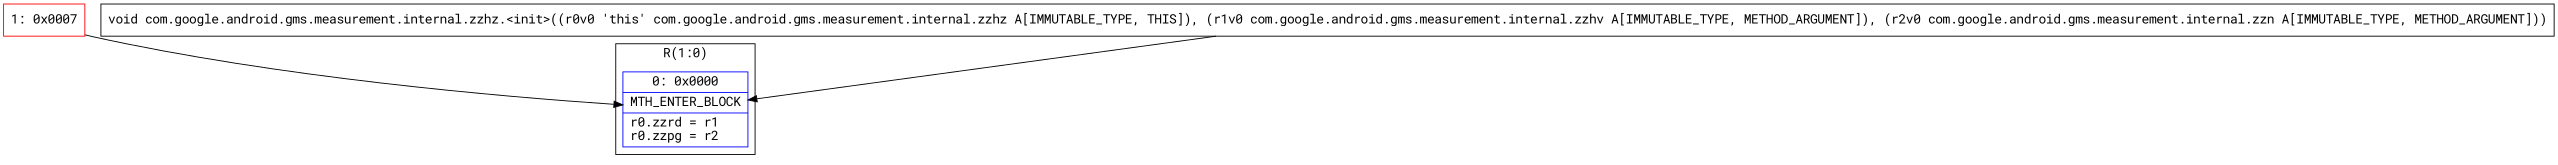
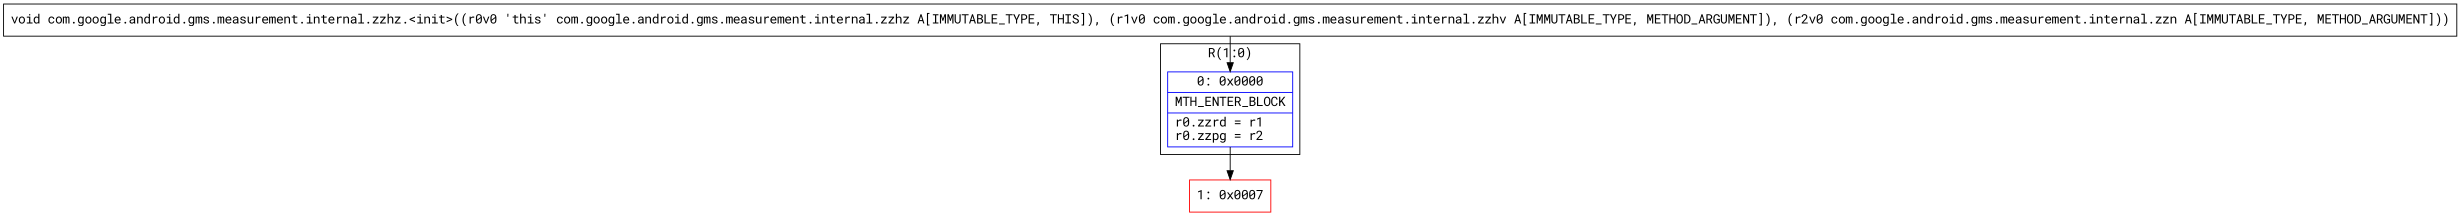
edge "1: 0x0007" -> "0: 0x0000": reversed
